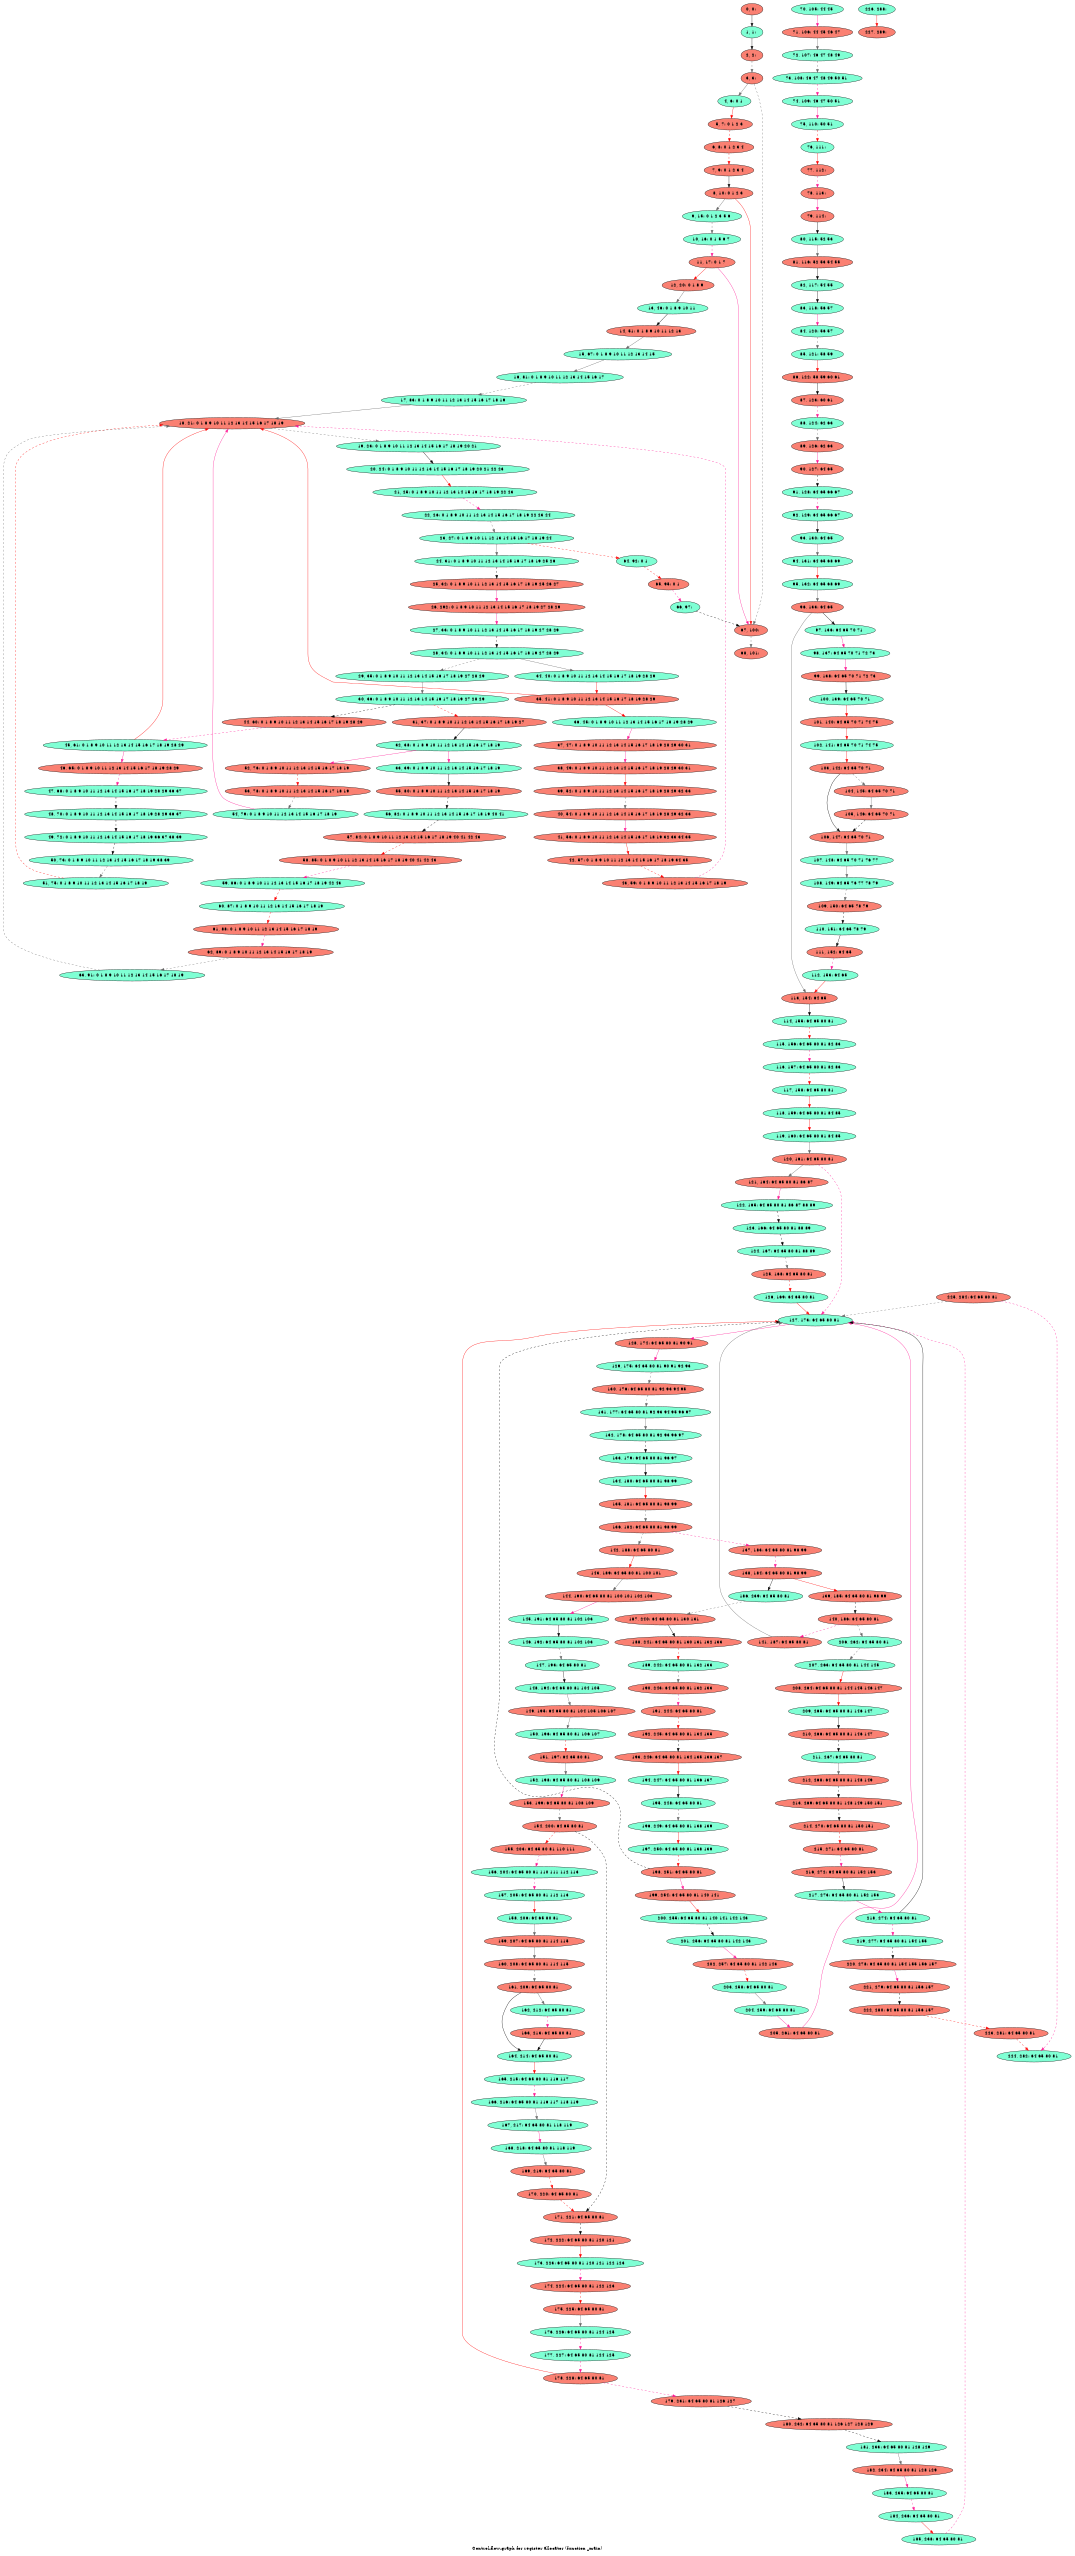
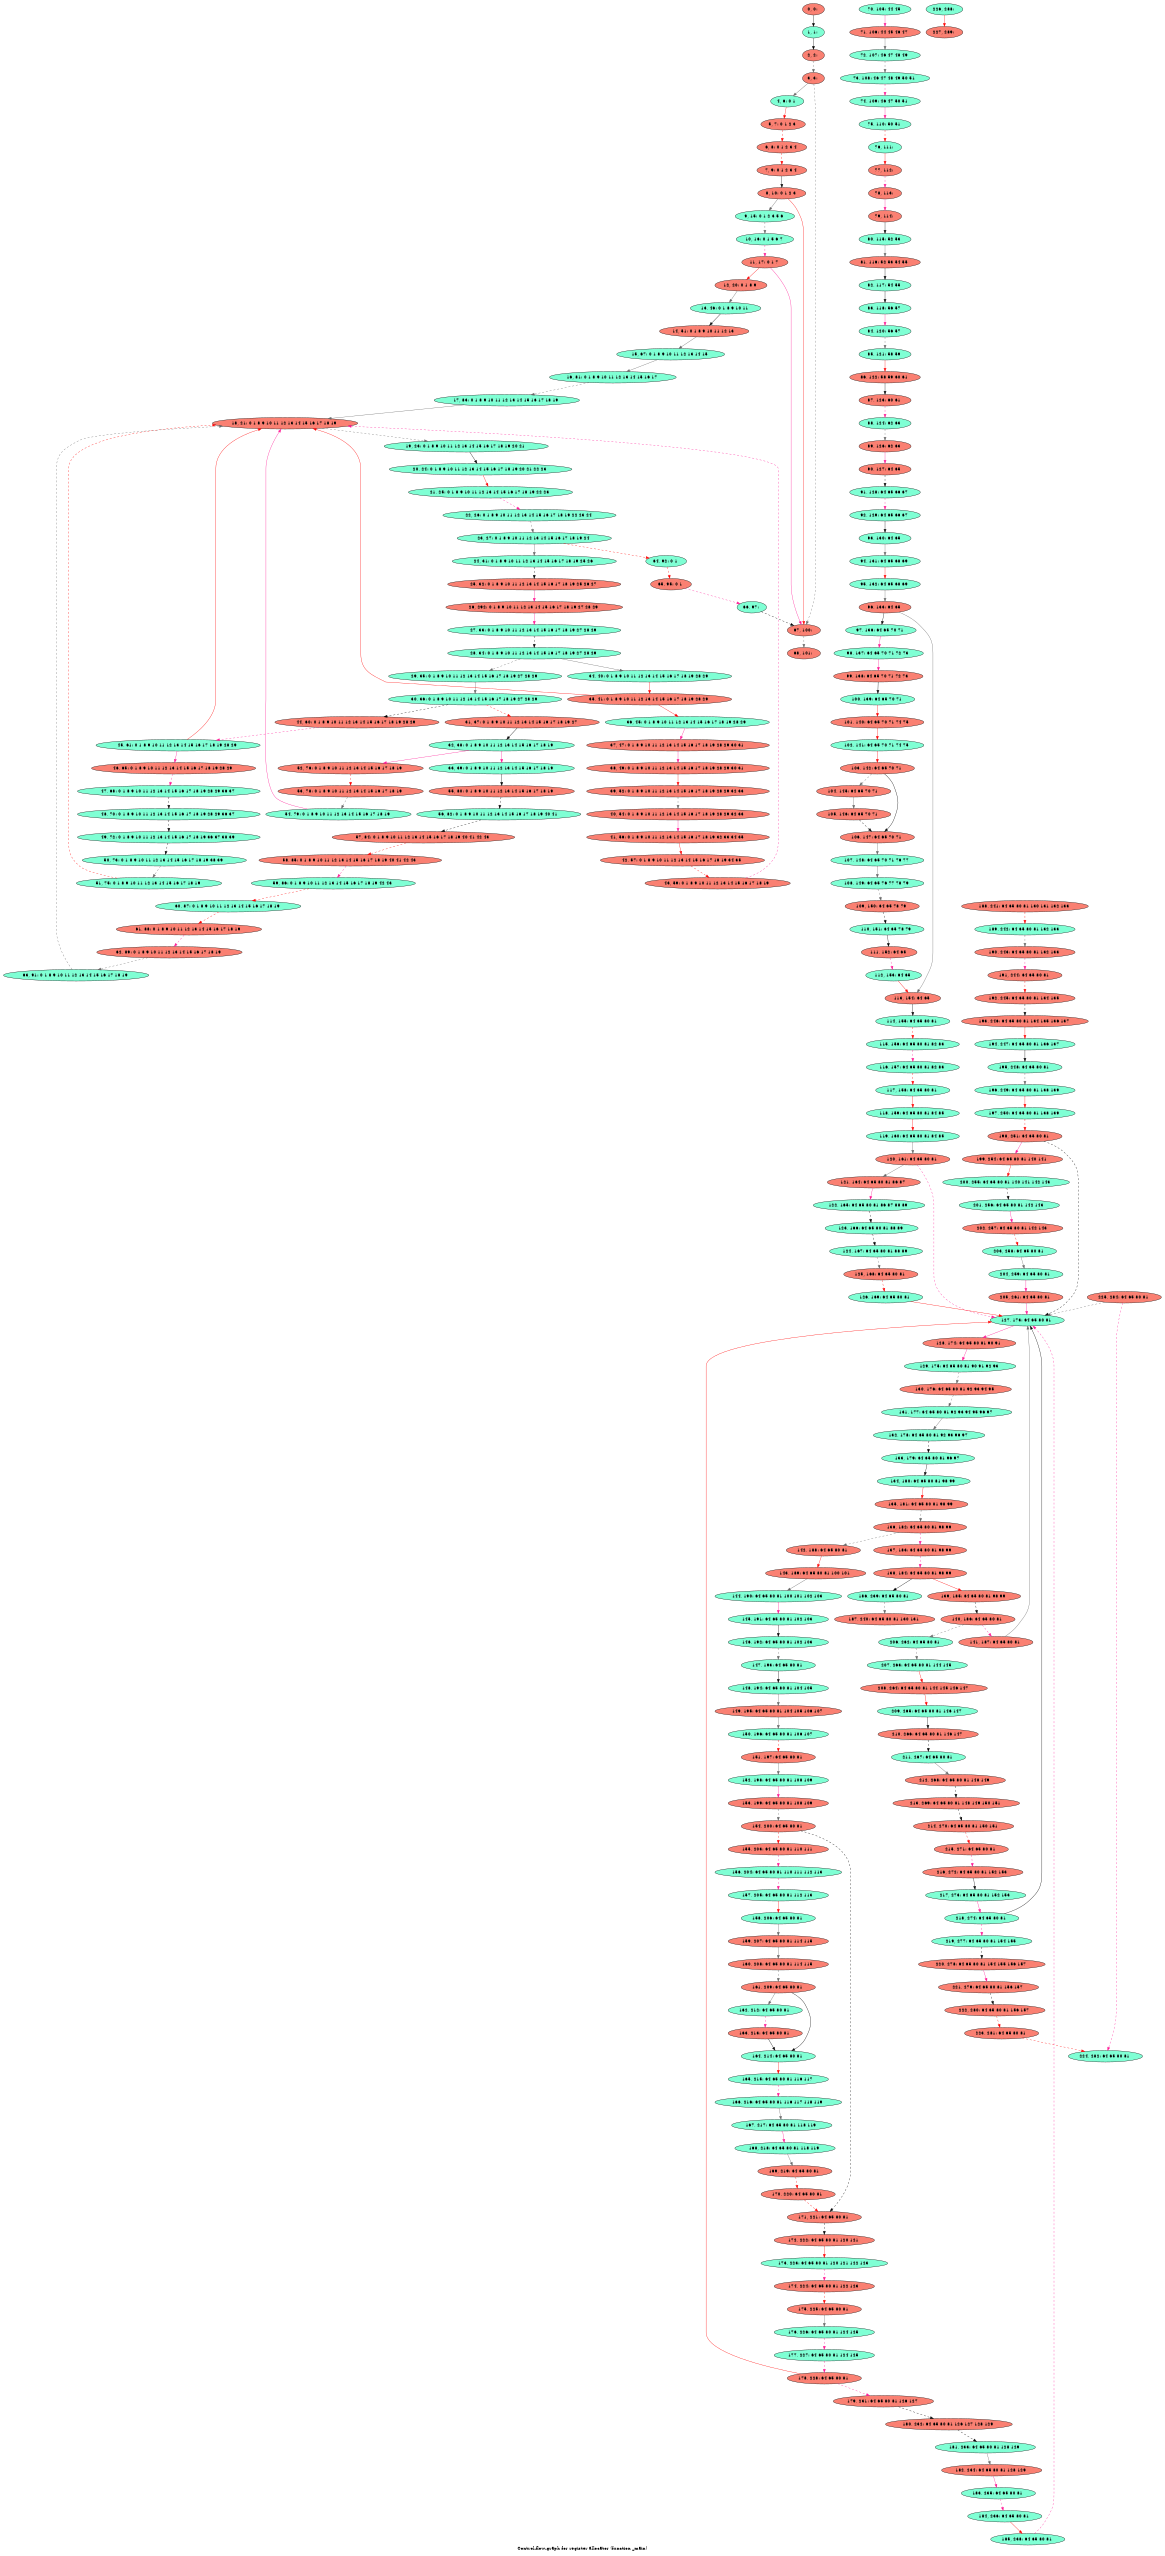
node "144, 190: 64 65 80 81 100 101 102 103": fillcolor salmon -> aquamarine
edge "187, 240: 64 65 80 81 130 131" -> "188, 241: 64 65 80 81 130 131 132 133": removed
